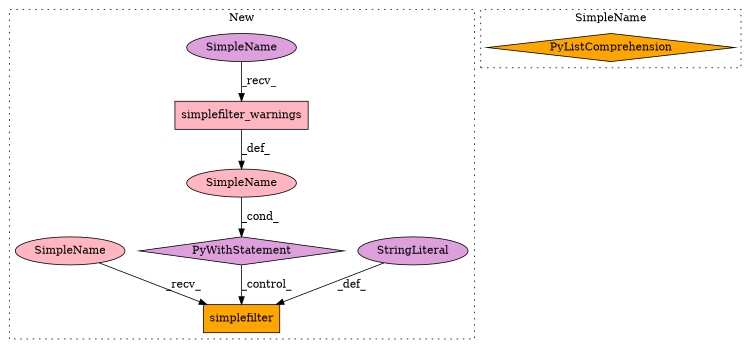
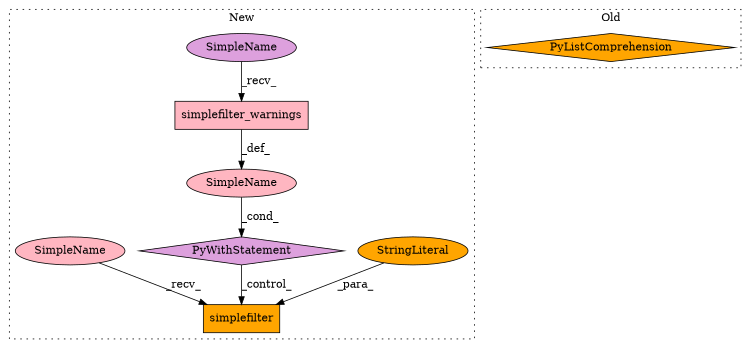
cluster "SimpleName": label "SimpleName" -> "Old"
node "StringLiteral": fillcolor plum -> orange
edge "StringLiteral" -> "simplefilter": label "_def_" -> "_para_"
